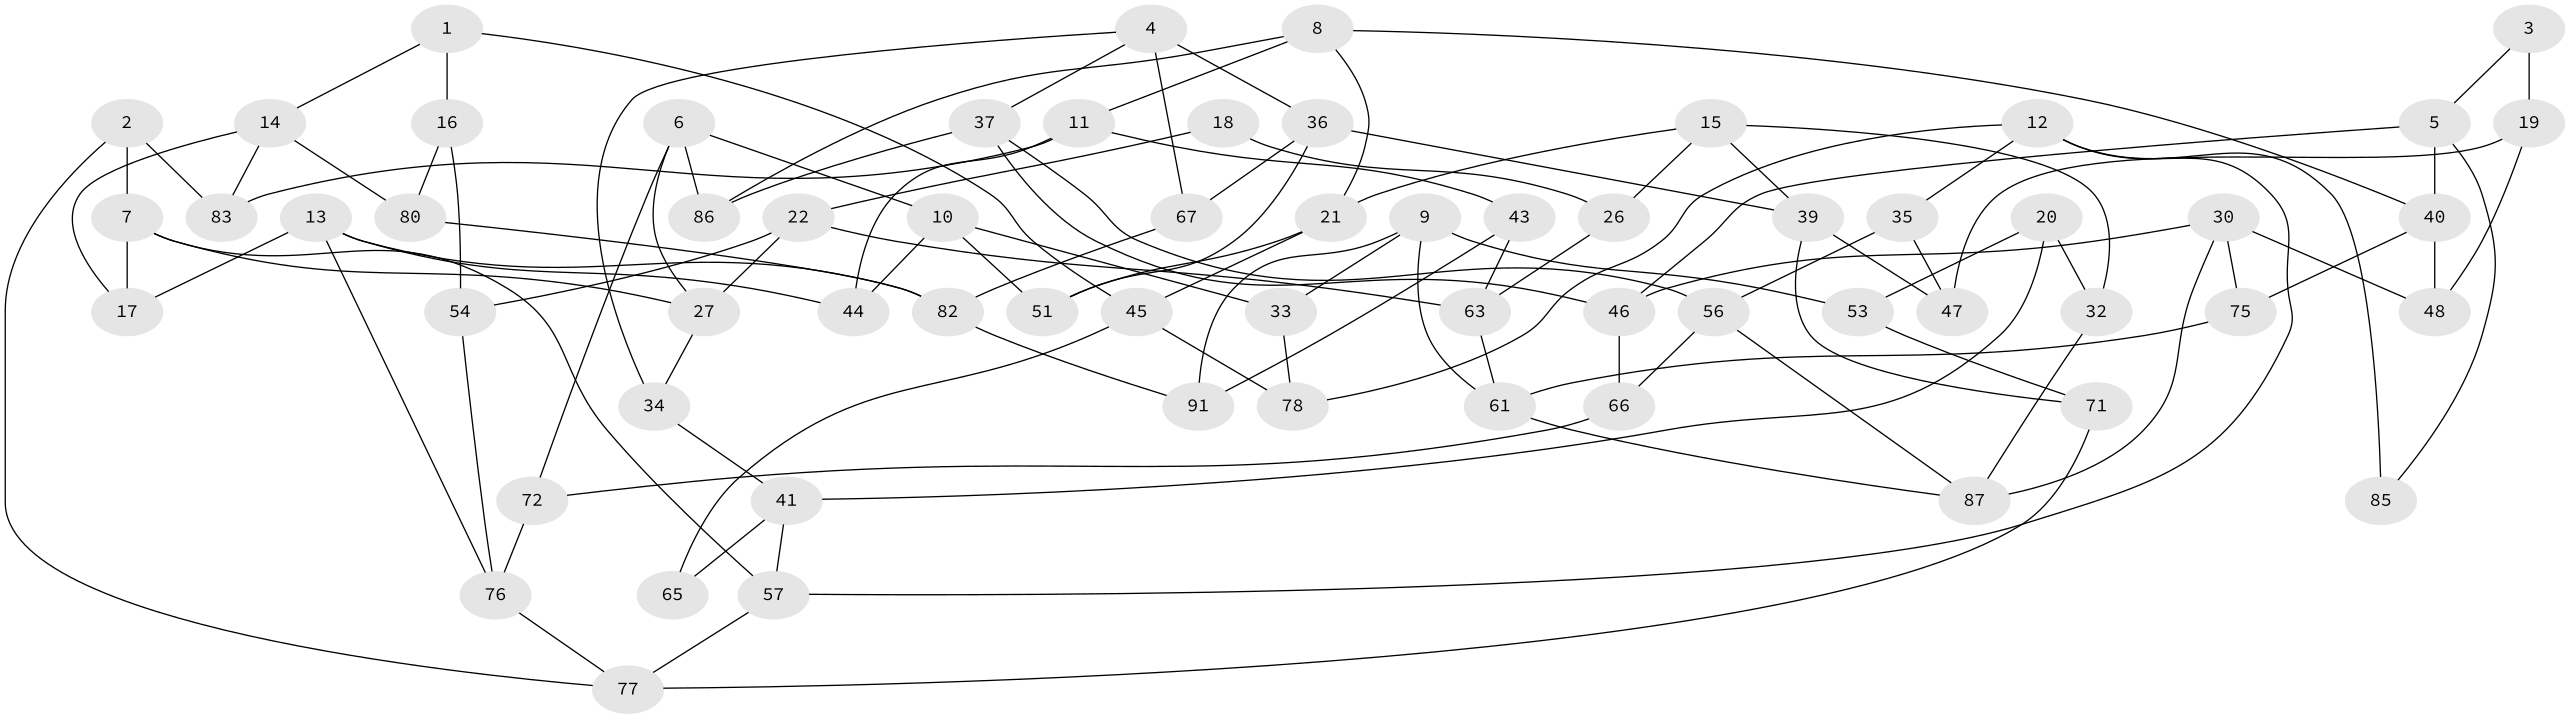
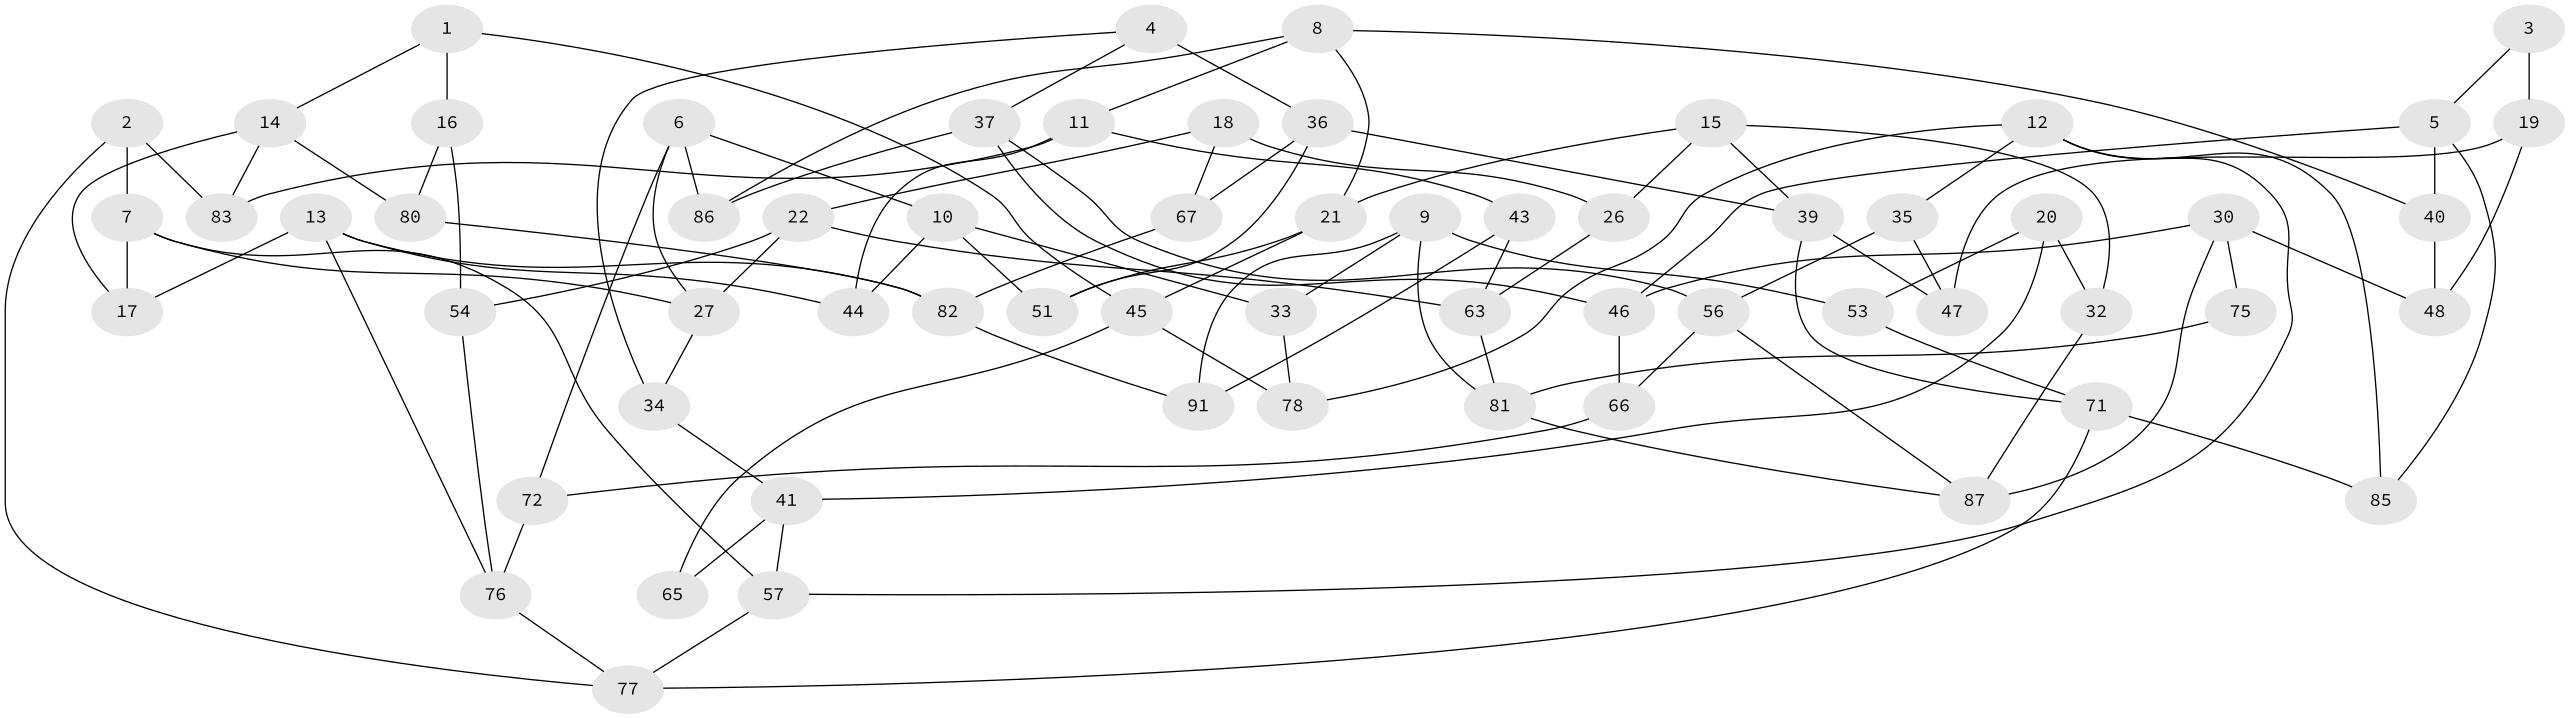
edge "4" -- "67": now "18" -- "67"
edge "40" -- "75": removed
node "61": label "61" -> "81"
edge "71" -- "85": added
